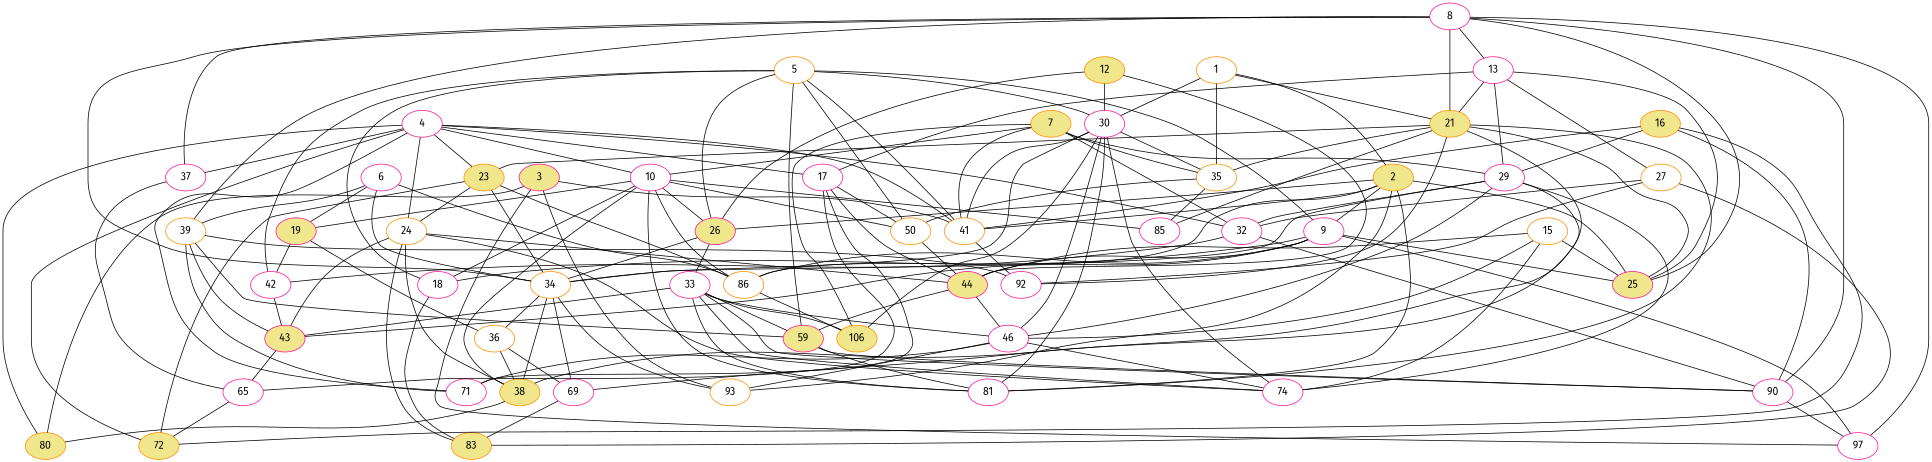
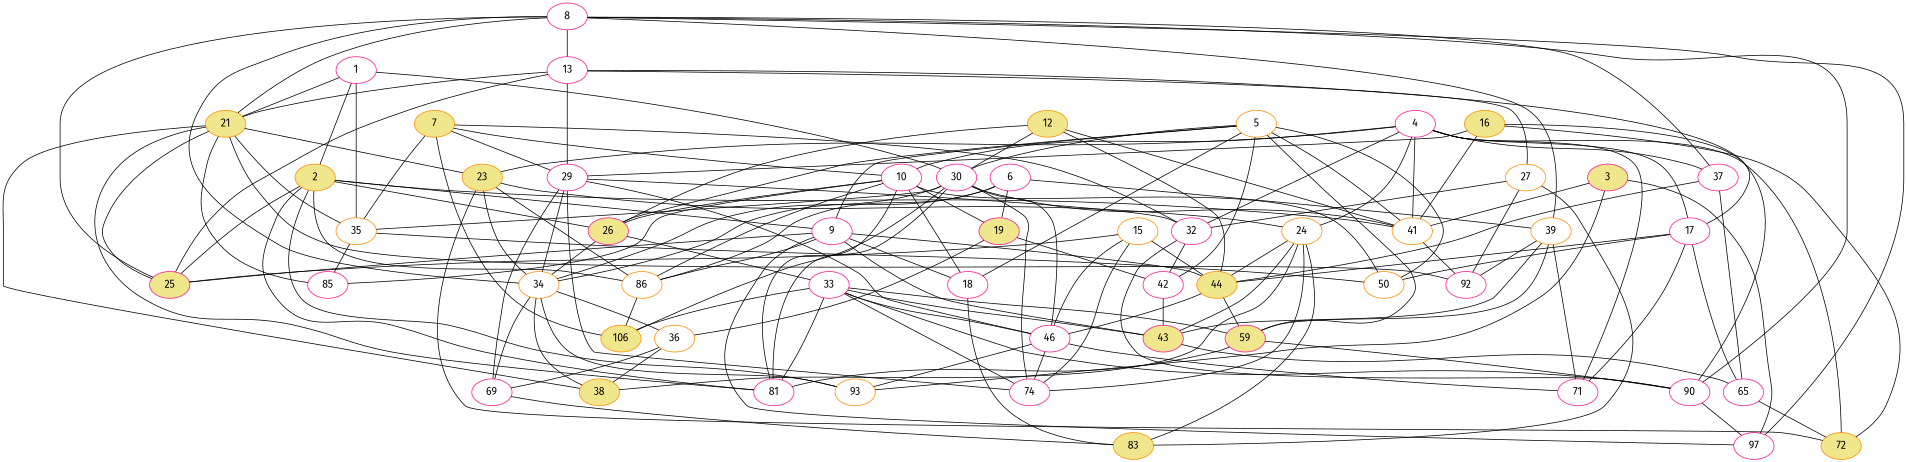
node "1": color darkorange -> deeppink
edge "7" -- "41": now "12" -- "41"
edge "50" -- "44": now "37" -- "44"
edge "10" -- "38": removed
node "44": color deeppink -> darkorange
node "80": removed
